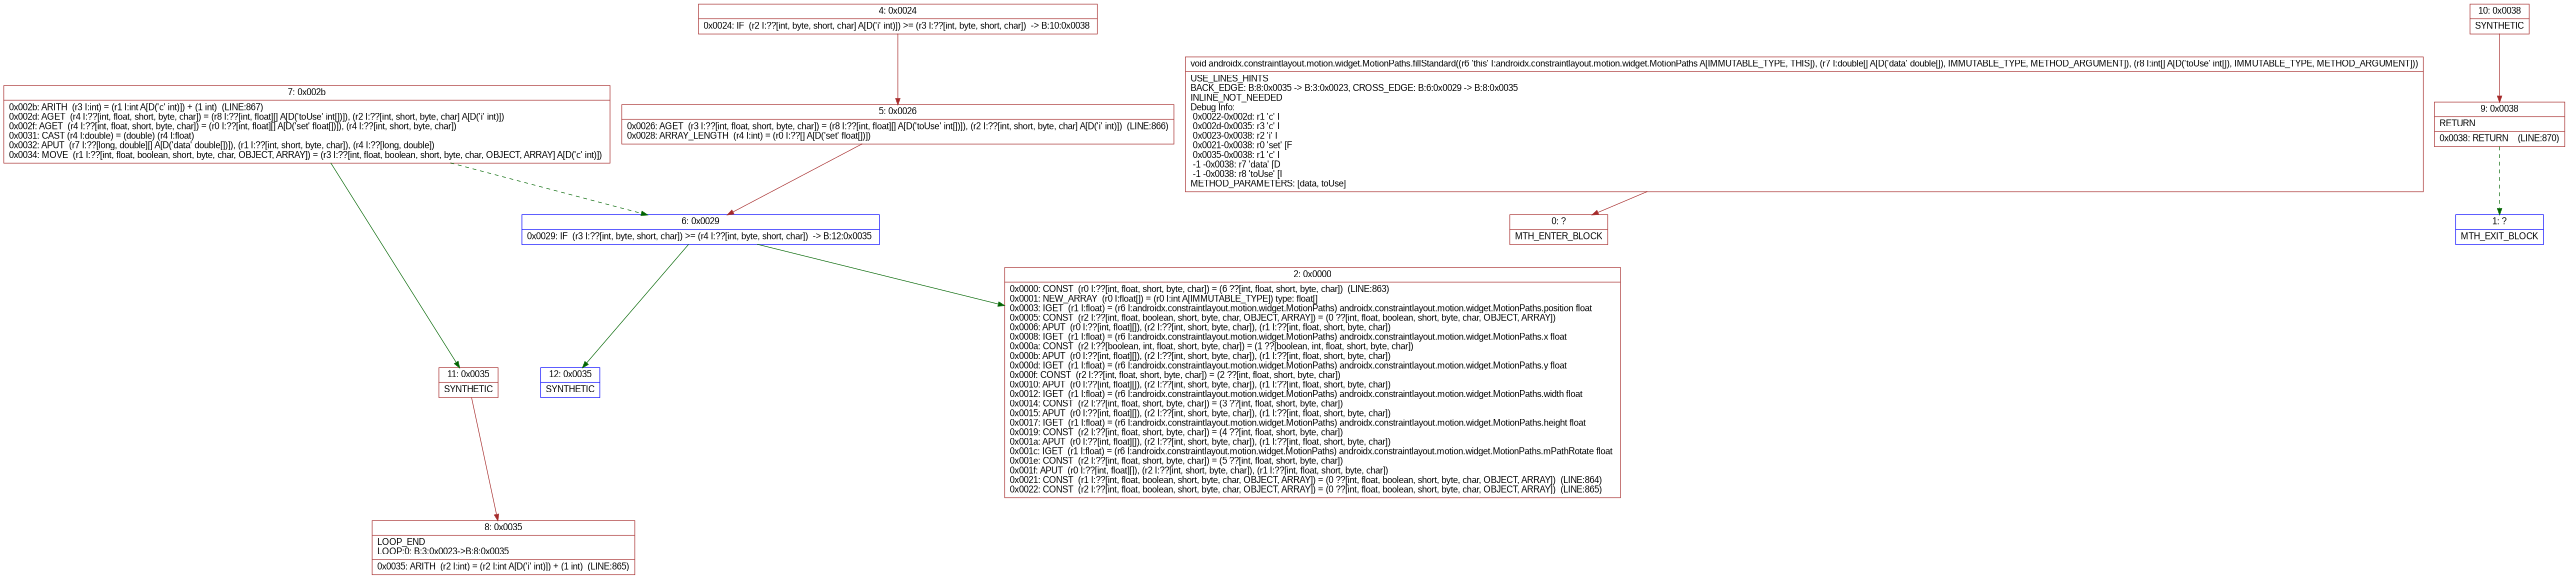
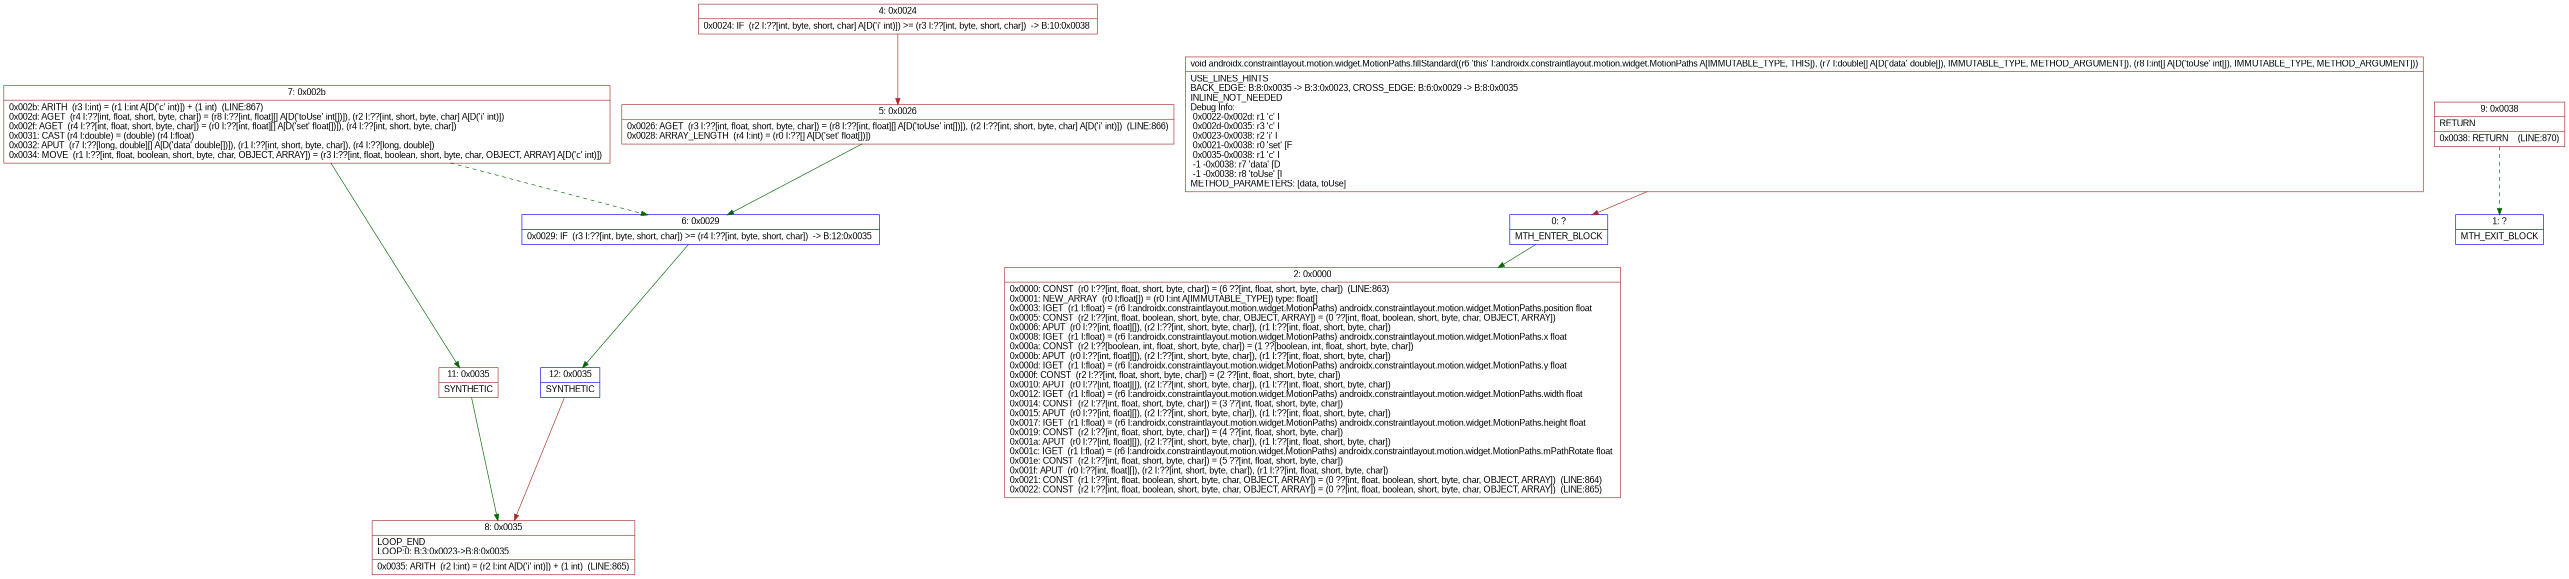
node "10: 0x0038": removed
edge "5: 0x0026" -> "6: 0x0029": color brown -> darkgreen
node "0: ?": color brown -> blue
edge "6: 0x0029" -> "2: 0x0000": now "0: ?" -> "2: 0x0000"
edge "11: 0x0035" -> "8: 0x0035": color brown -> darkgreen
edge "12: 0x0035" -> "8: 0x0035": added
